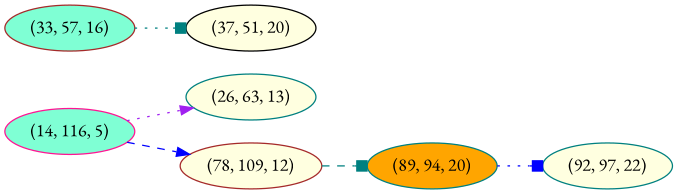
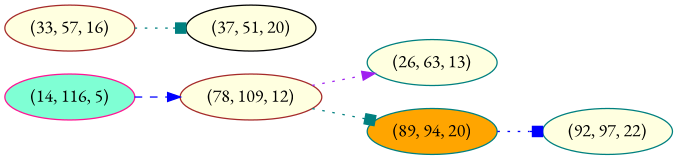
node "(33, 57, 16)": fillcolor aquamarine -> lightyellow
edge "(14, 116, 5)" -> "(26, 63, 13)": now "(78, 109, 12)" -> "(26, 63, 13)"
edge "(78, 109, 12)" -> "(89, 94, 20)": style dashed -> dotted
